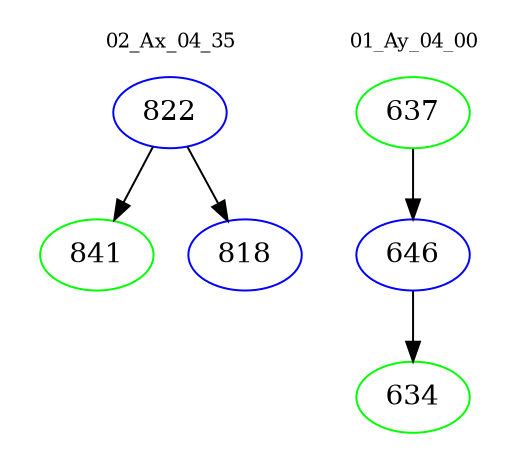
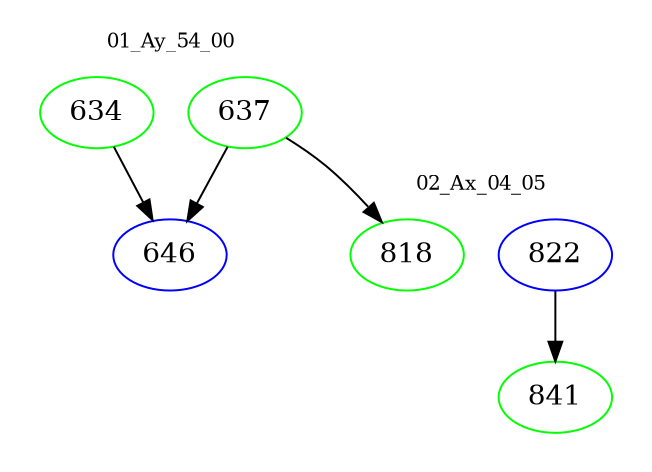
cluster "02_Ax_04_35": label "02_Ax_04_35" -> "02_Ax_04_05"
cluster "01_Ay_04_00": label "01_Ay_04_00" -> "01_Ay_54_00"
edge "822" -> "818": now "637" -> "818"
node "818": color blue -> green
edge "646" -> "634": reversed
